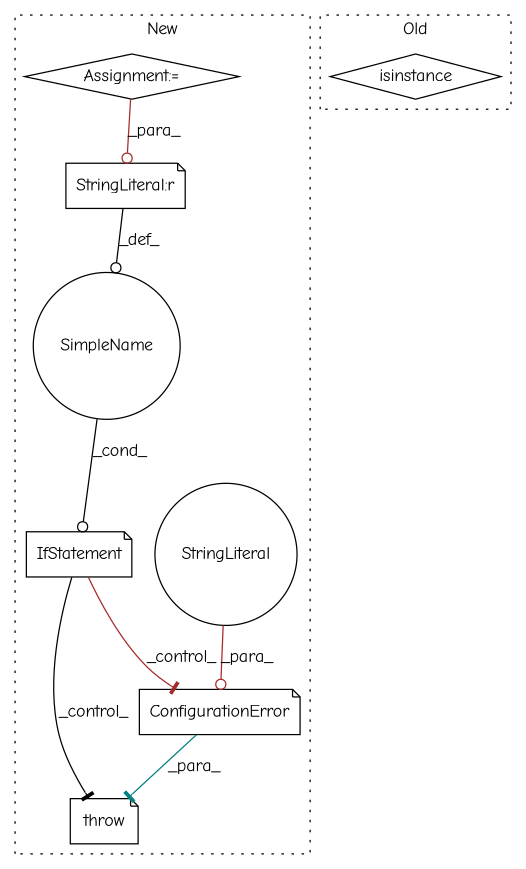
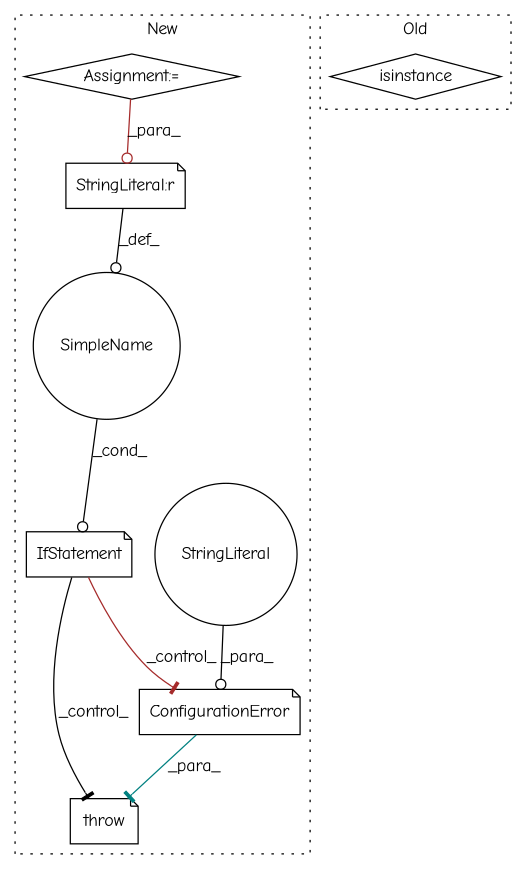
edge "StringLiteral" -> "ConfigurationError": color brown -> black
